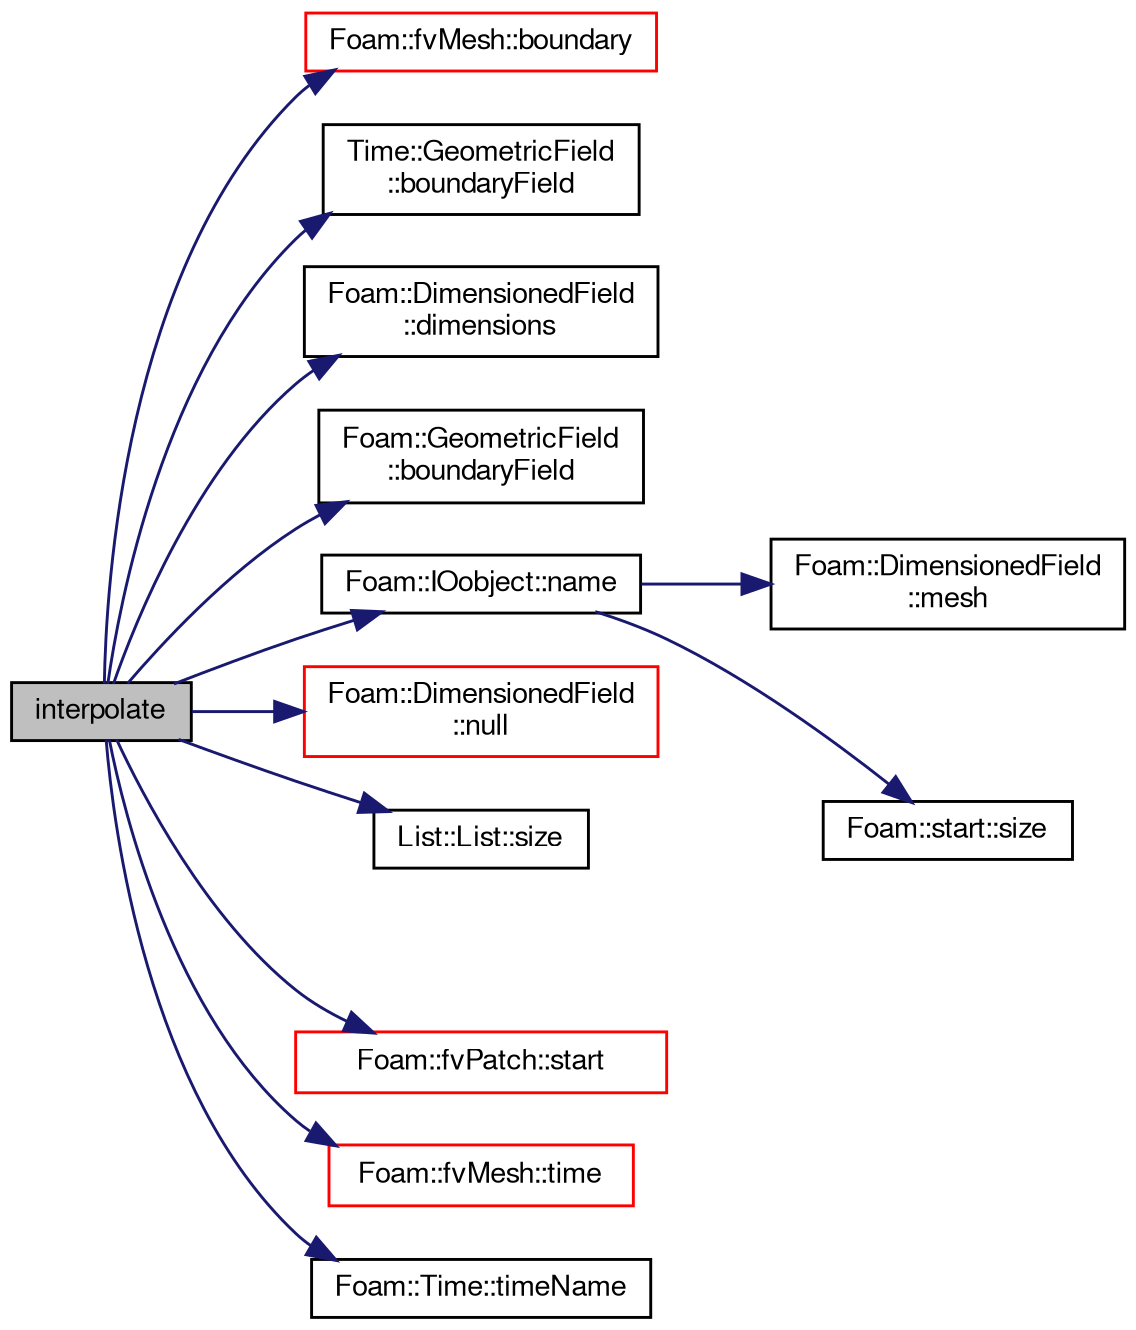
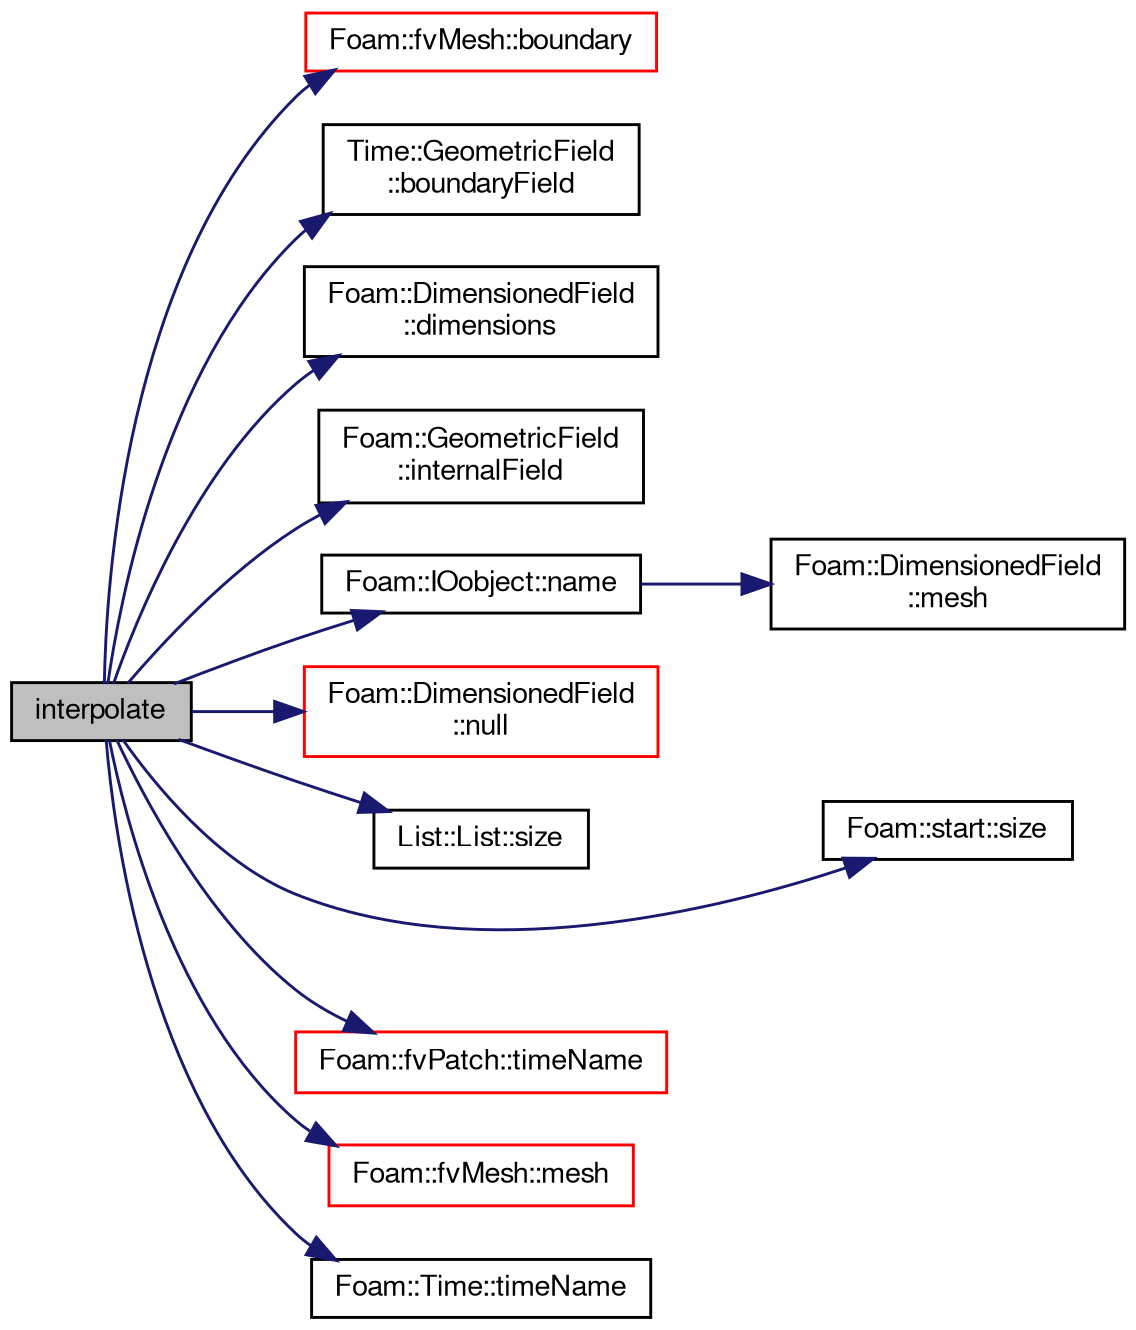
node "Foam::GeometricField ::boundaryField": label "Foam::GeometricField ::boundaryField" -> "Foam::GeometricField ::internalField"
edge "Foam::IOobject::name" -> "Foam::start::size": now "interpolate" -> "Foam::start::size"
node "Foam::fvPatch::start": label "Foam::fvPatch::start" -> "Foam::fvPatch::timeName"
node "Foam::fvMesh::time": label "Foam::fvMesh::time" -> "Foam::fvMesh::mesh"
